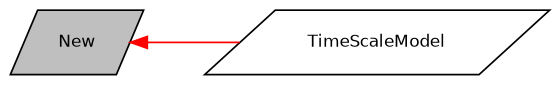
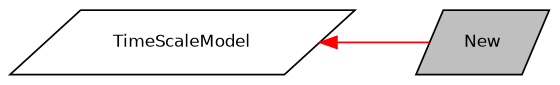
edge "TimeScaleModel" -> "New": reversed
